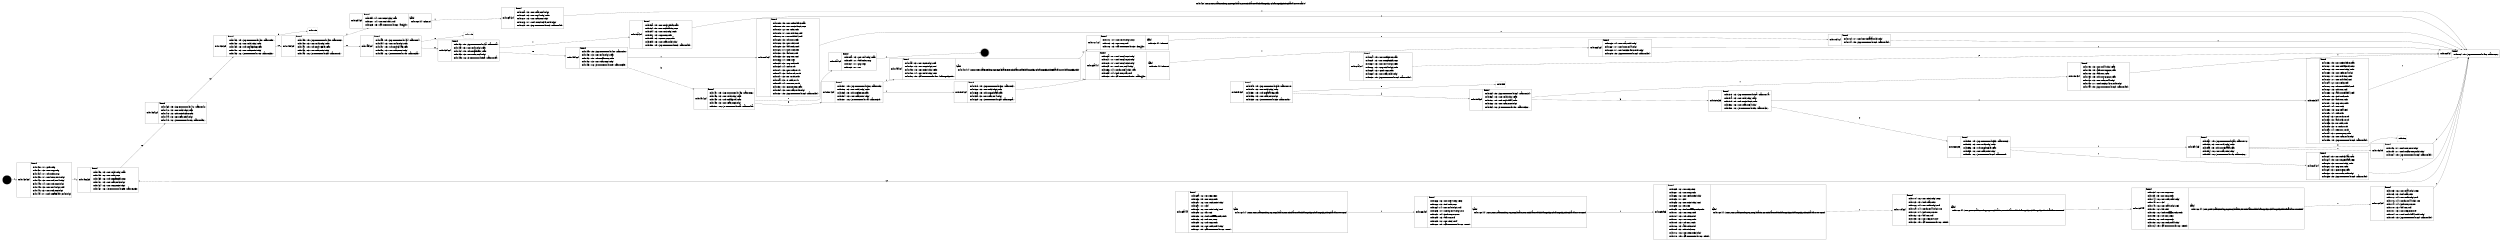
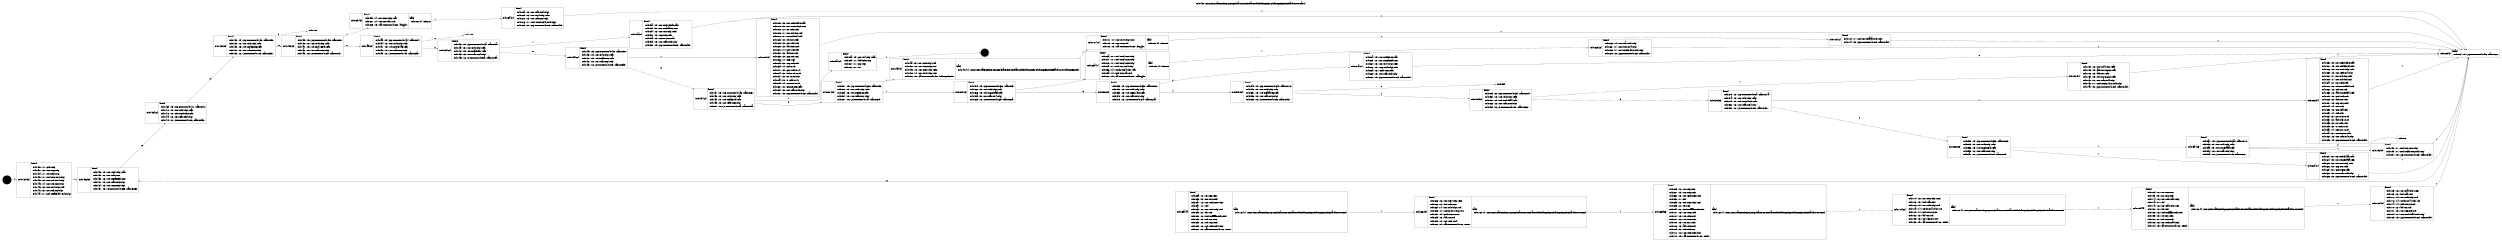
node "0x401533 [22]": added
